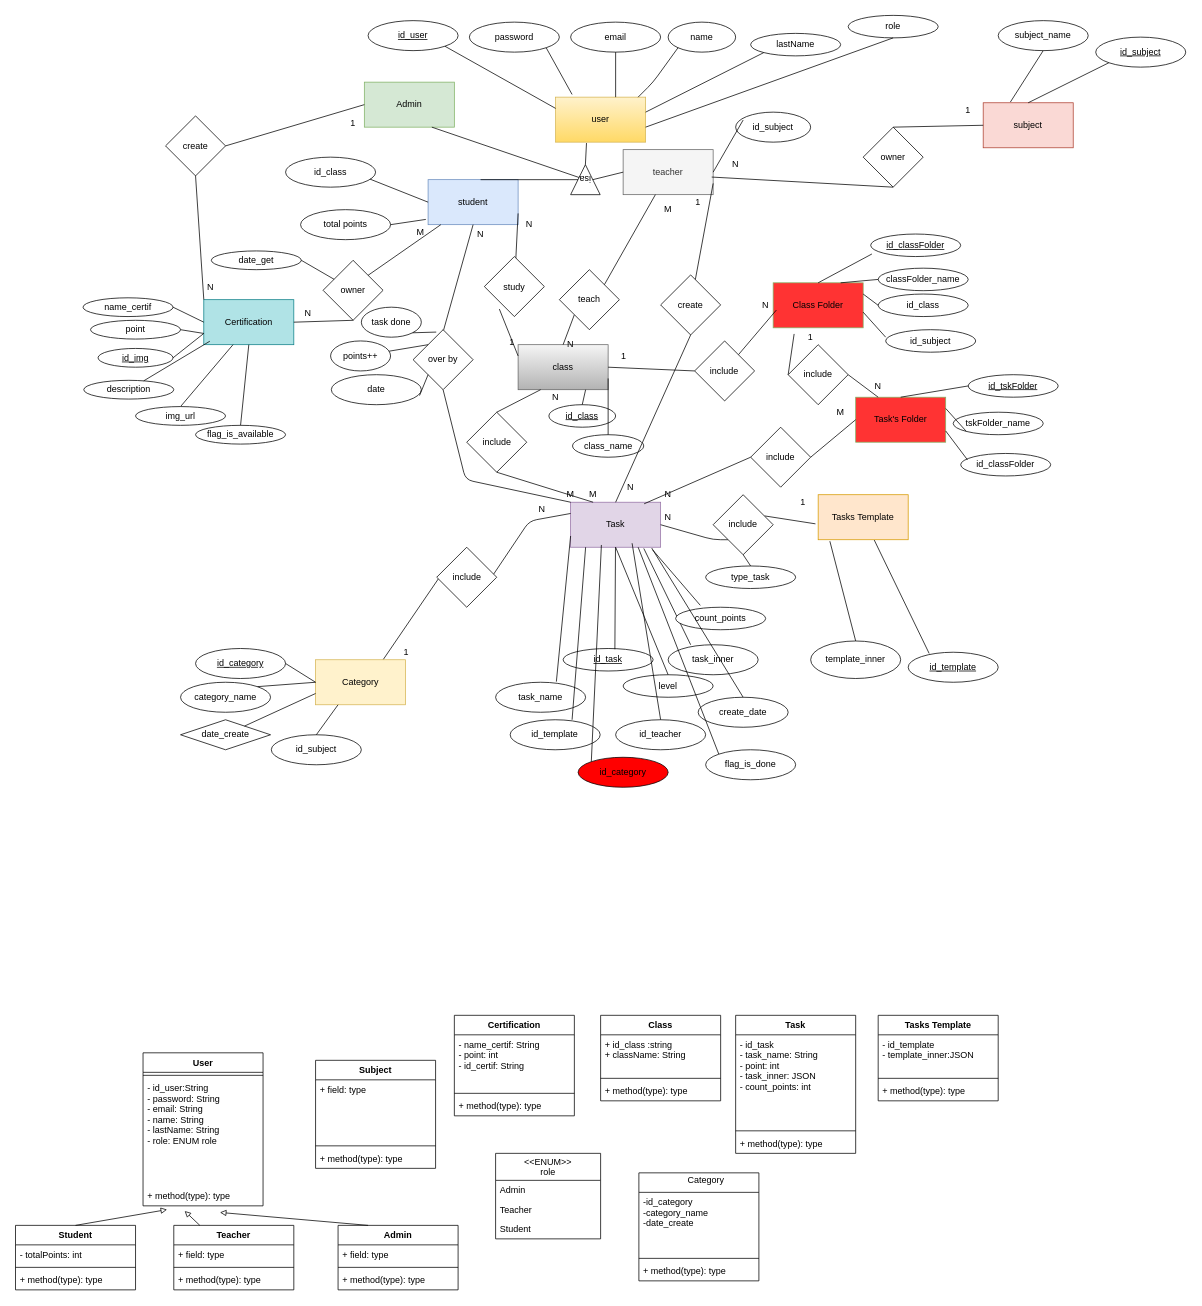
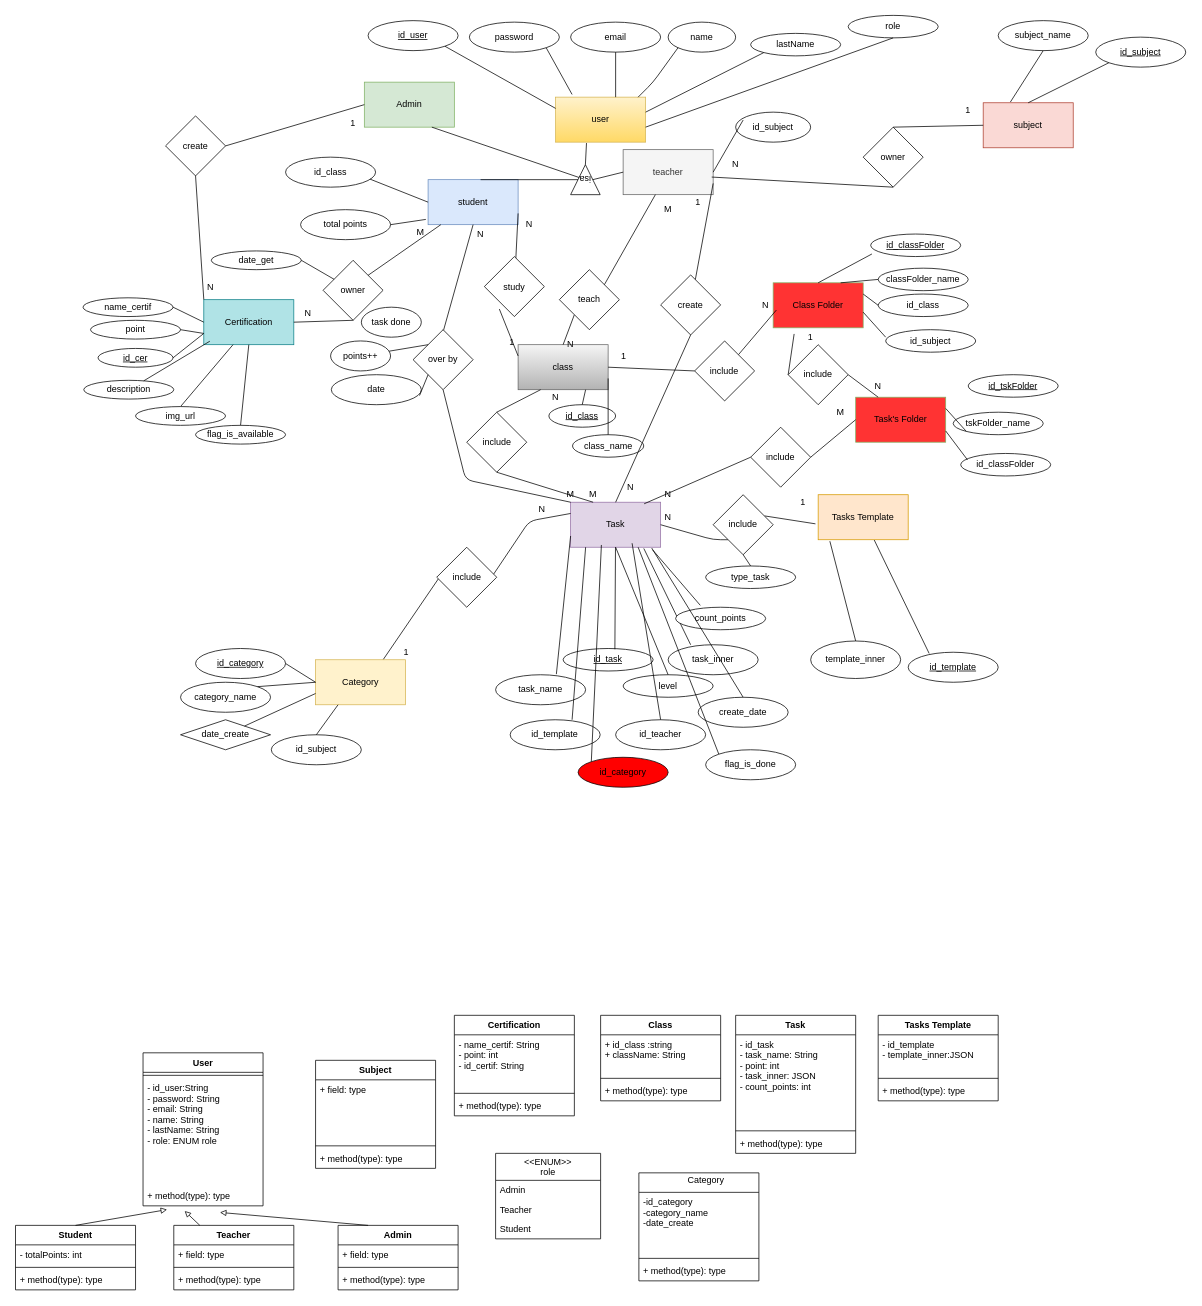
edge "task done" -- "over by": removed
node "id_img": label "id_img" -> "id_cer"
edge "id_tskFolder" -- "Task's Folder": removed
node "task_name": moved (540, 697) -> (540, 690)
